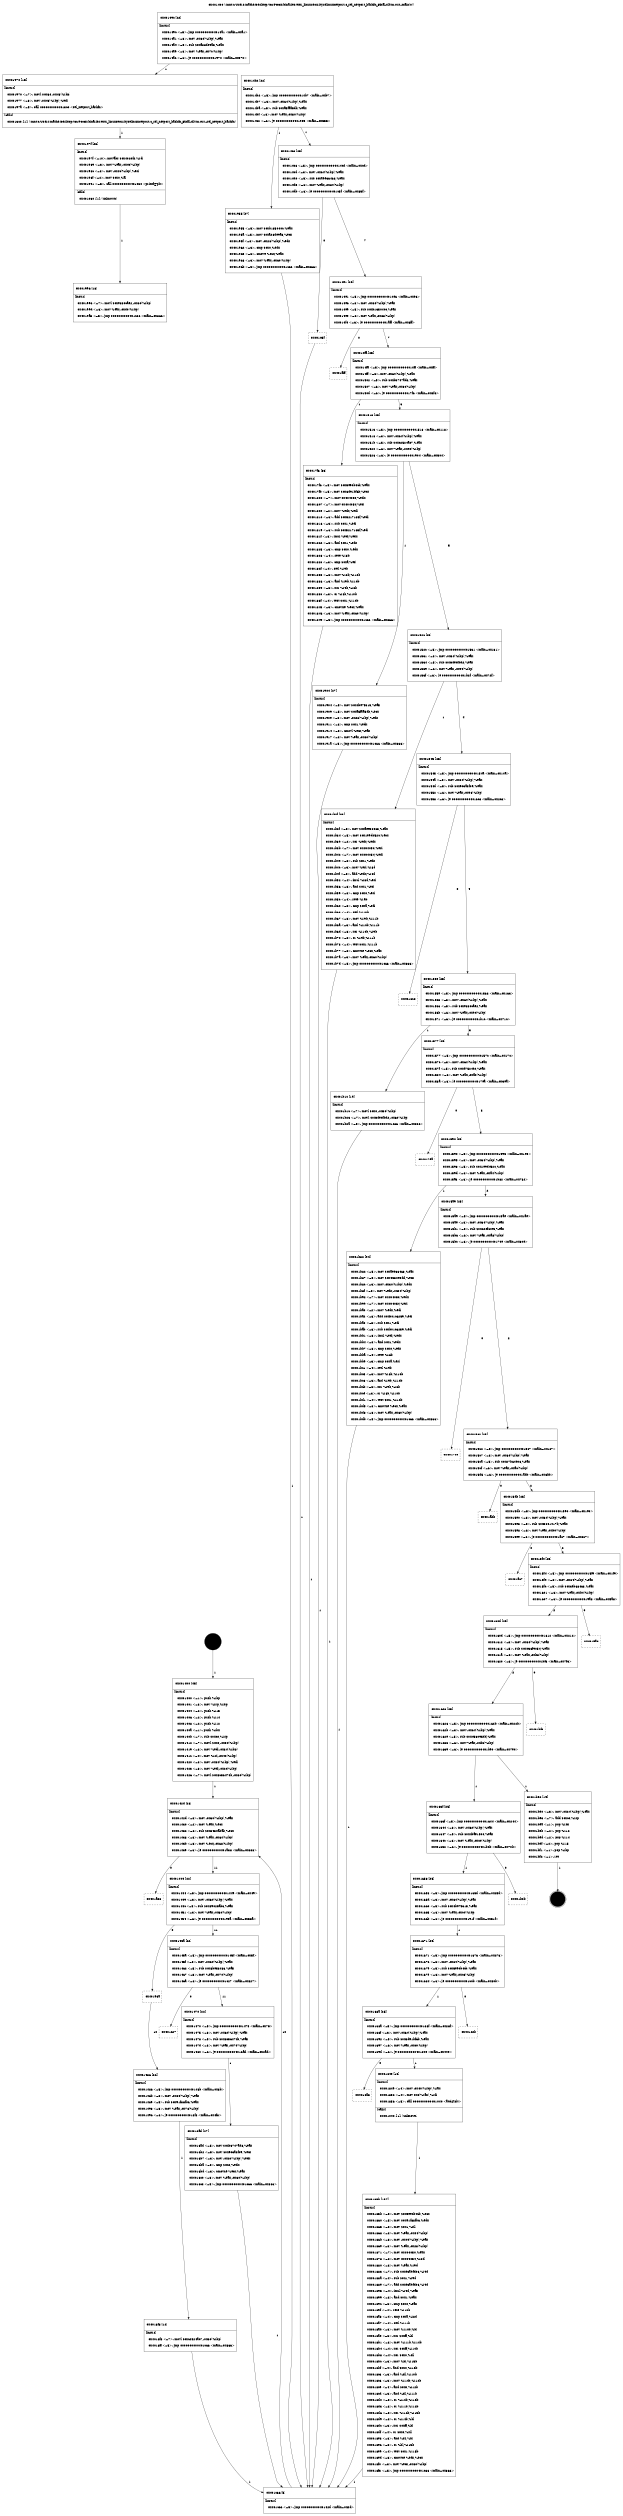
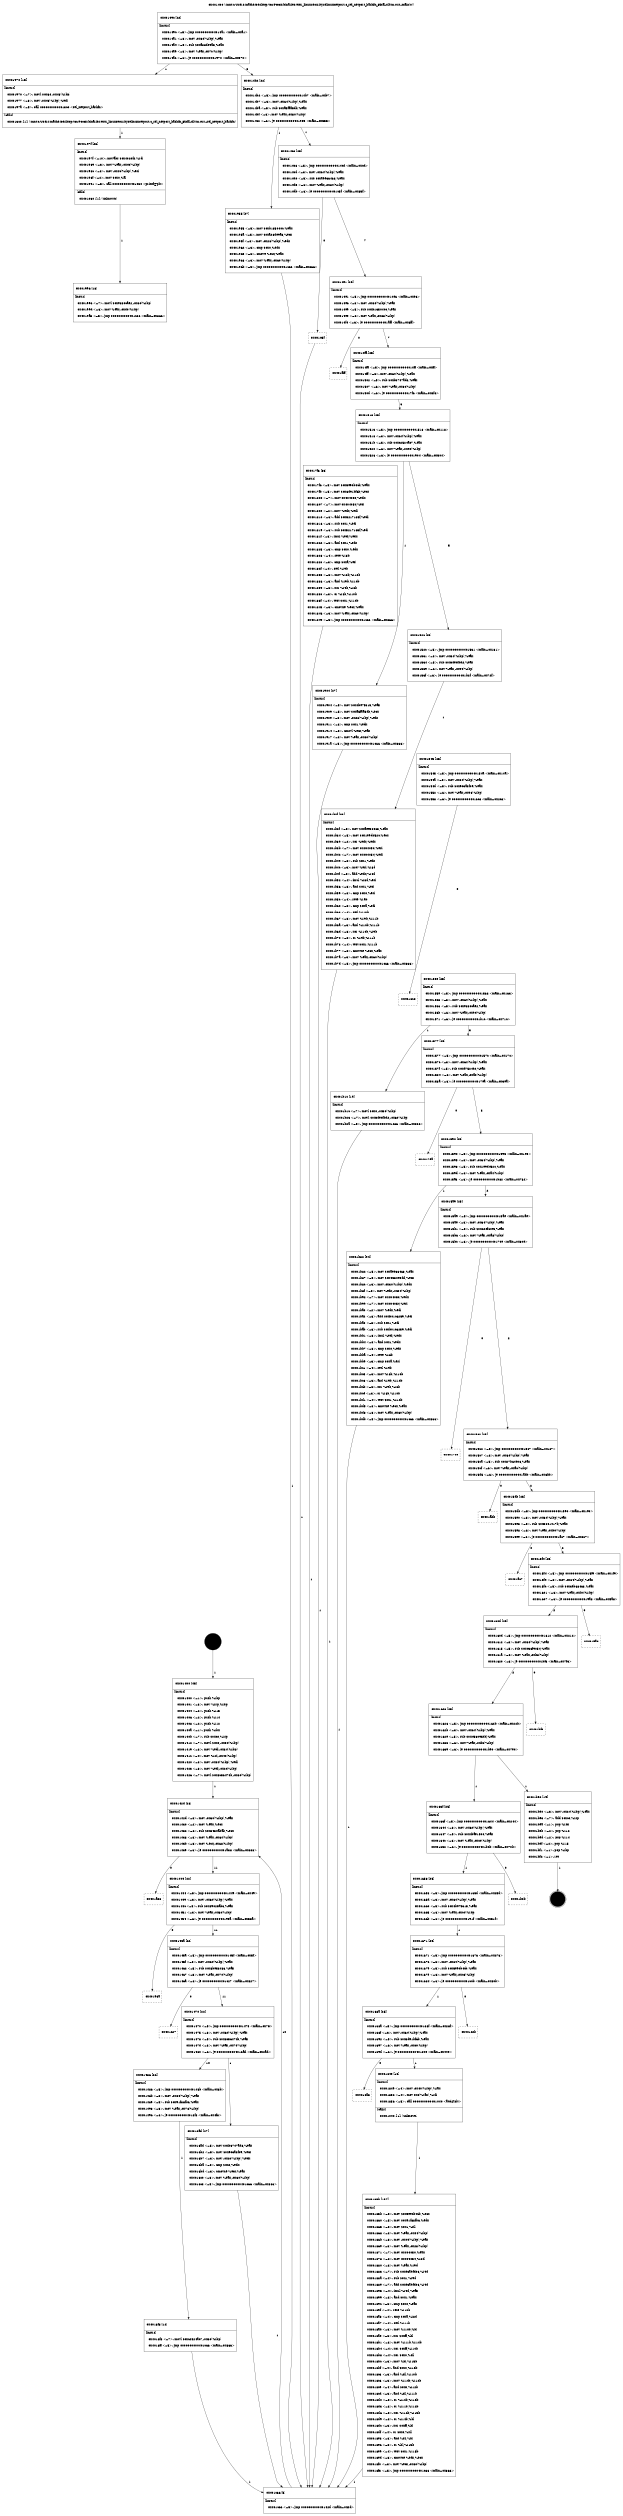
edge "0x40149c [22]" -> "0x4014b2 [22]": added, label "8"
edge "0x4014fa [25]" -> "0x4017f6 [88]": removed, label "1"
edge "0x40152c [25]" -> "0x401545 [25]": removed, label "4"
edge "0x401545 [25]" -> "0x40155e [25]": removed, label "4"
edge "0x40193a" -> "0x401486 [22]": now "0x401470 [22]" -> "0x401486 [22]"
